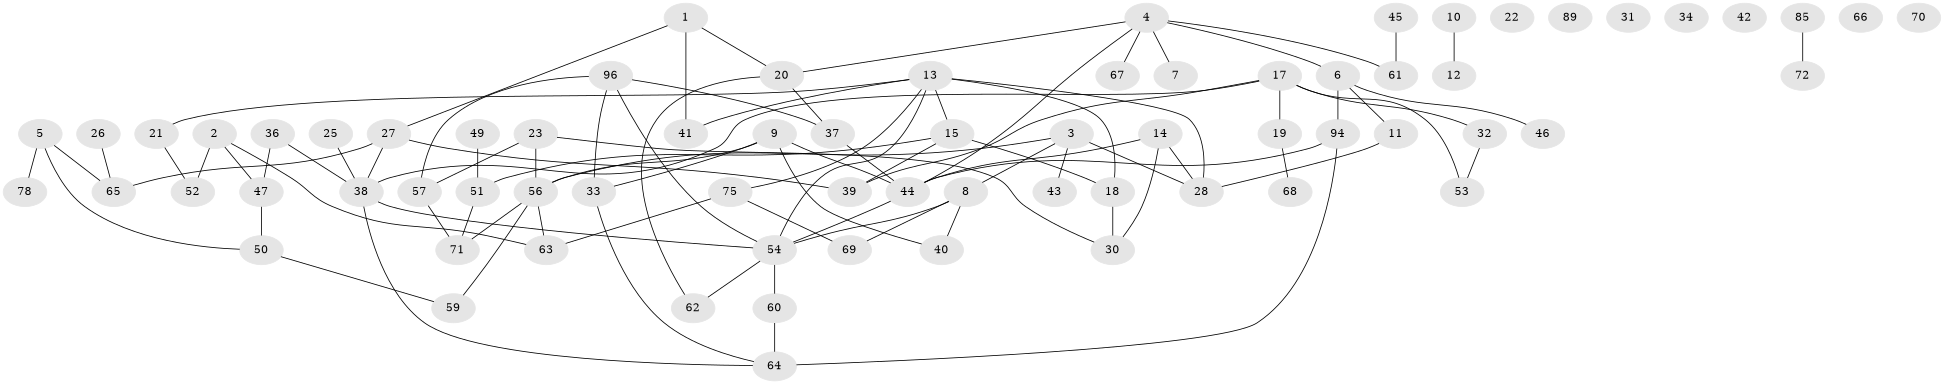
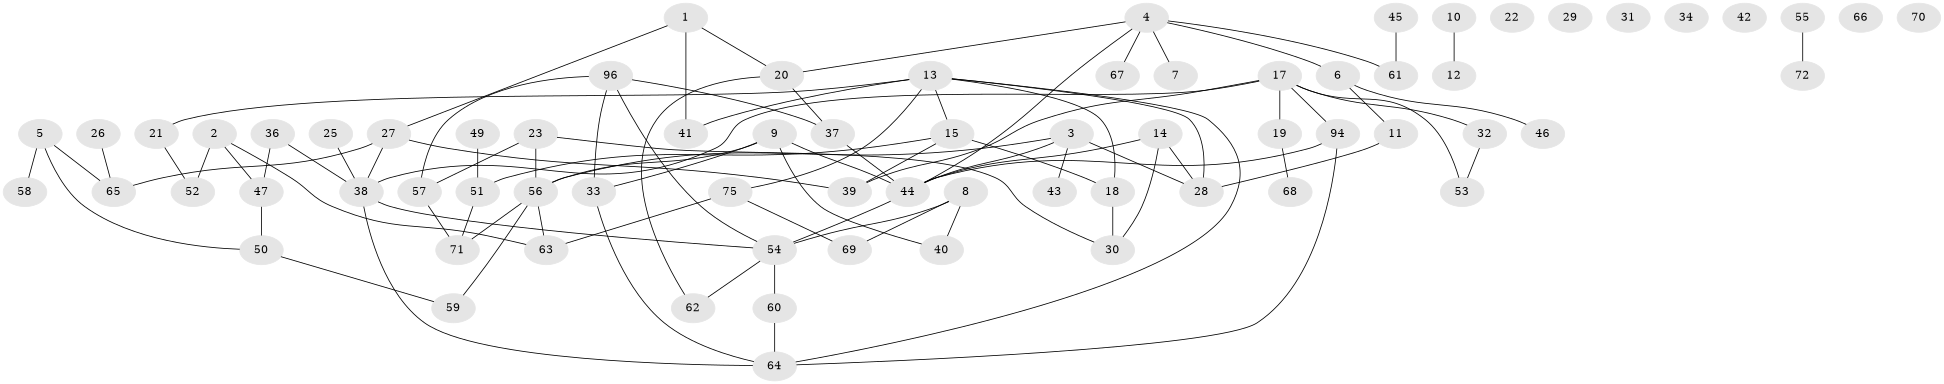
node "89": label "89" -> "29"
node "85": label "85" -> "55"
edge "6" -- "94": now "17" -- "94"
edge "13" -- "54": now "13" -- "64"
edge "3" -- "8": now "3" -- "44"
node "78": label "78" -> "58"
